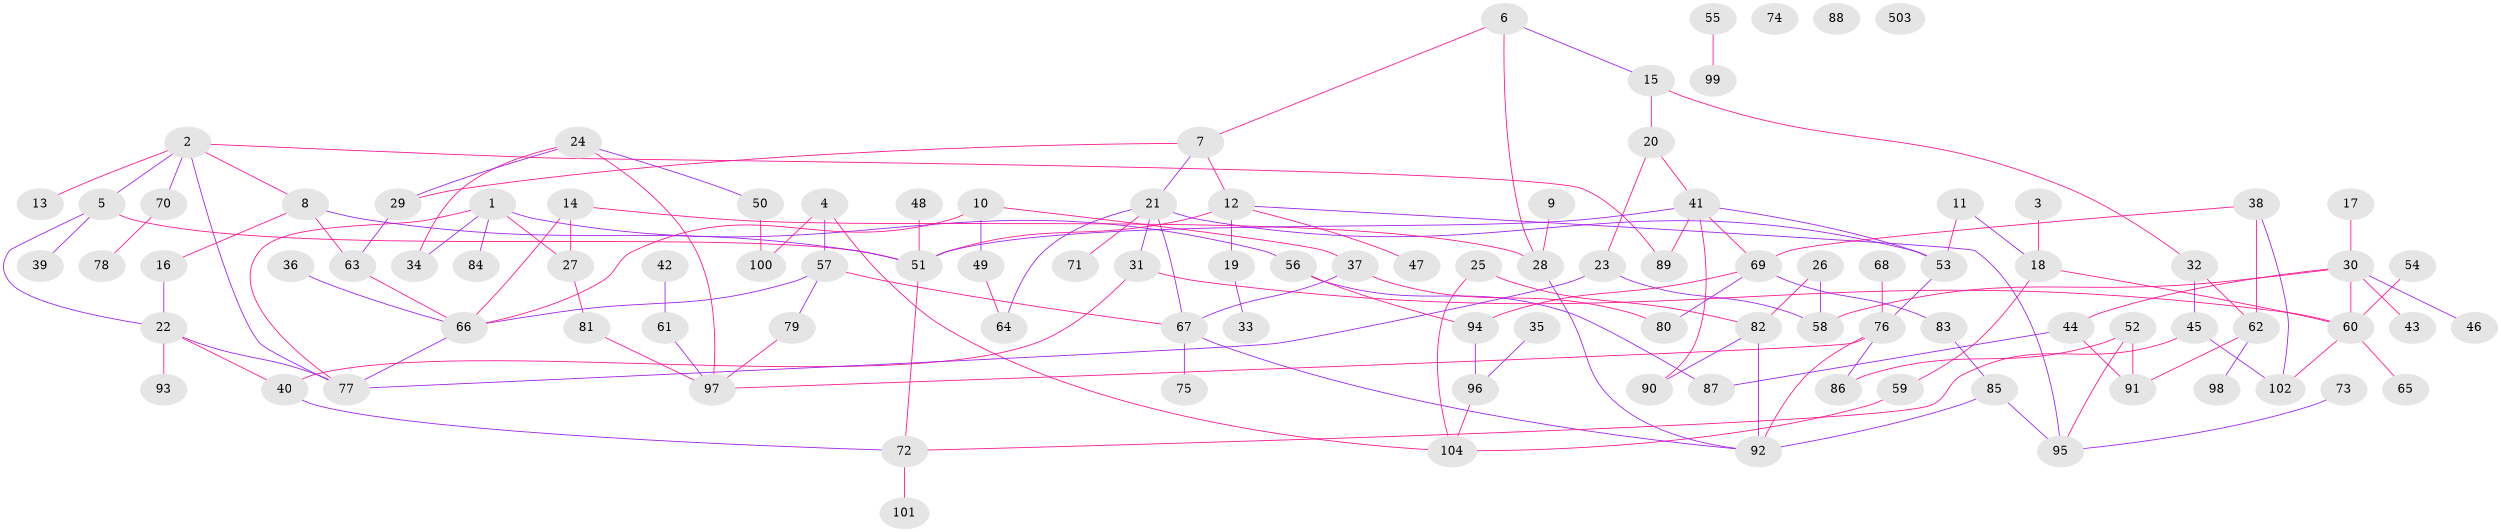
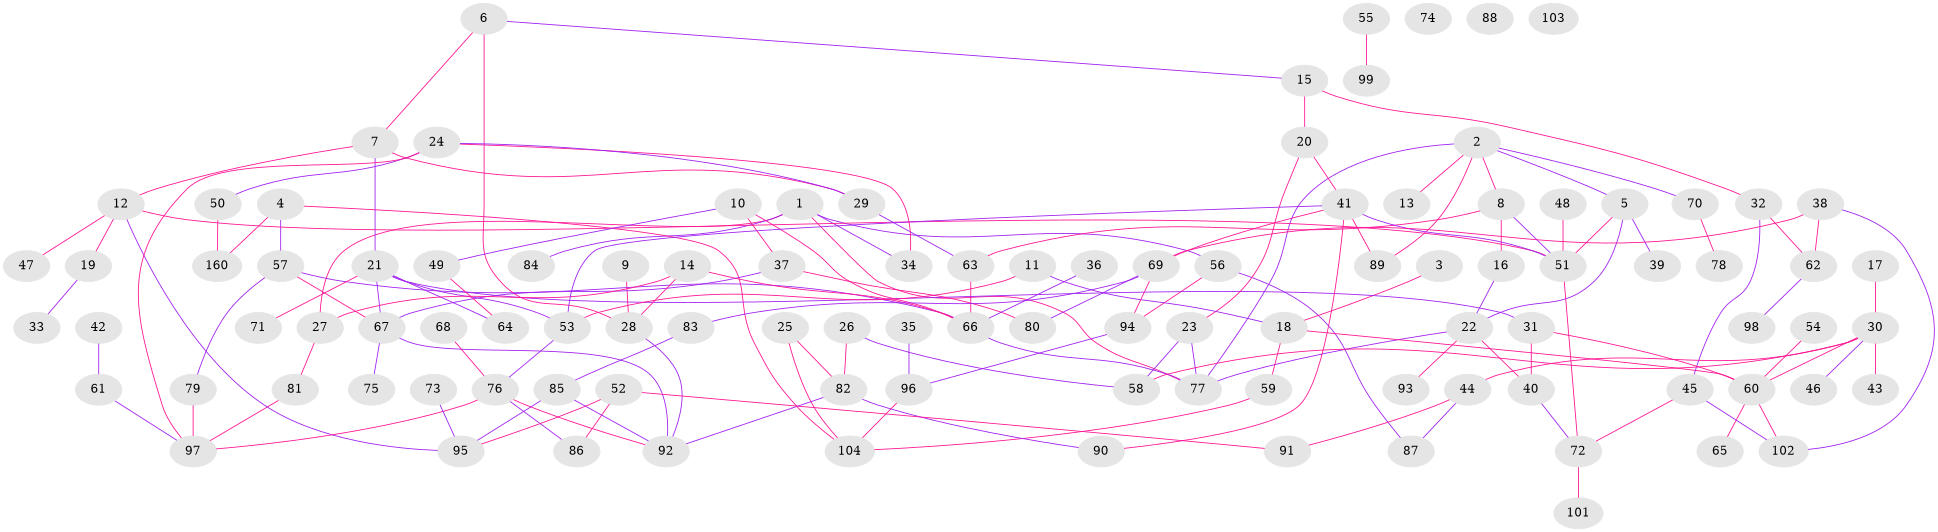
node "503": label "503" -> "103"
node "100": label "100" -> "160"
edge "62" -- "91": removed
